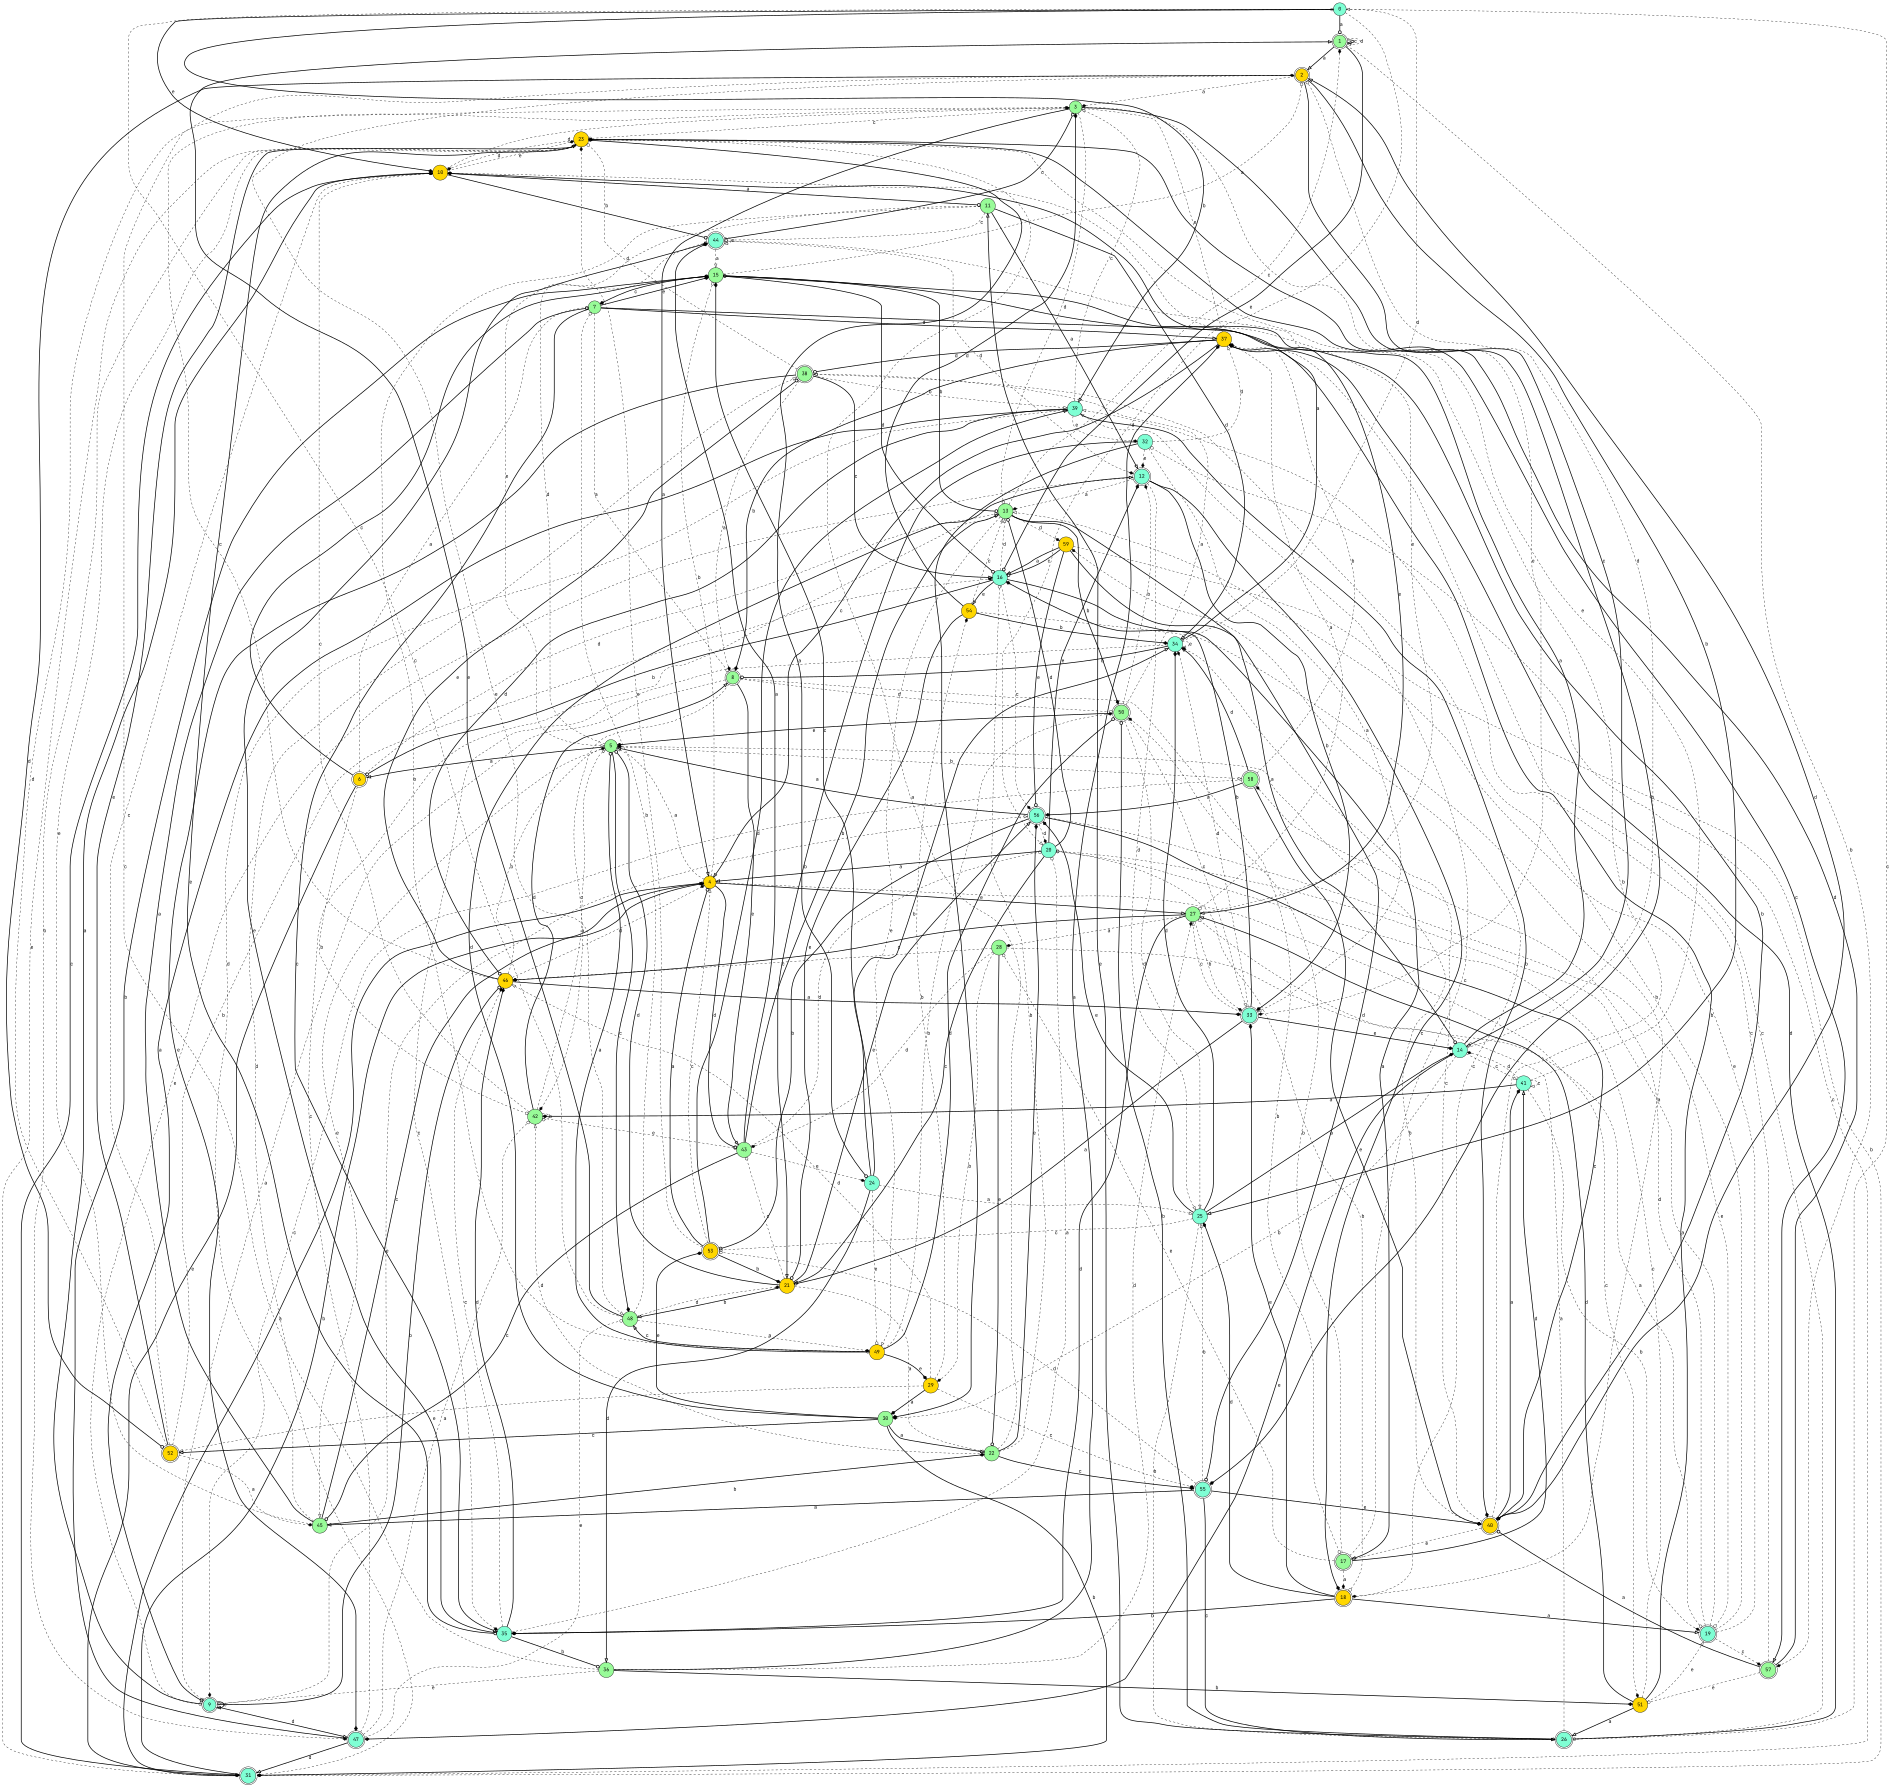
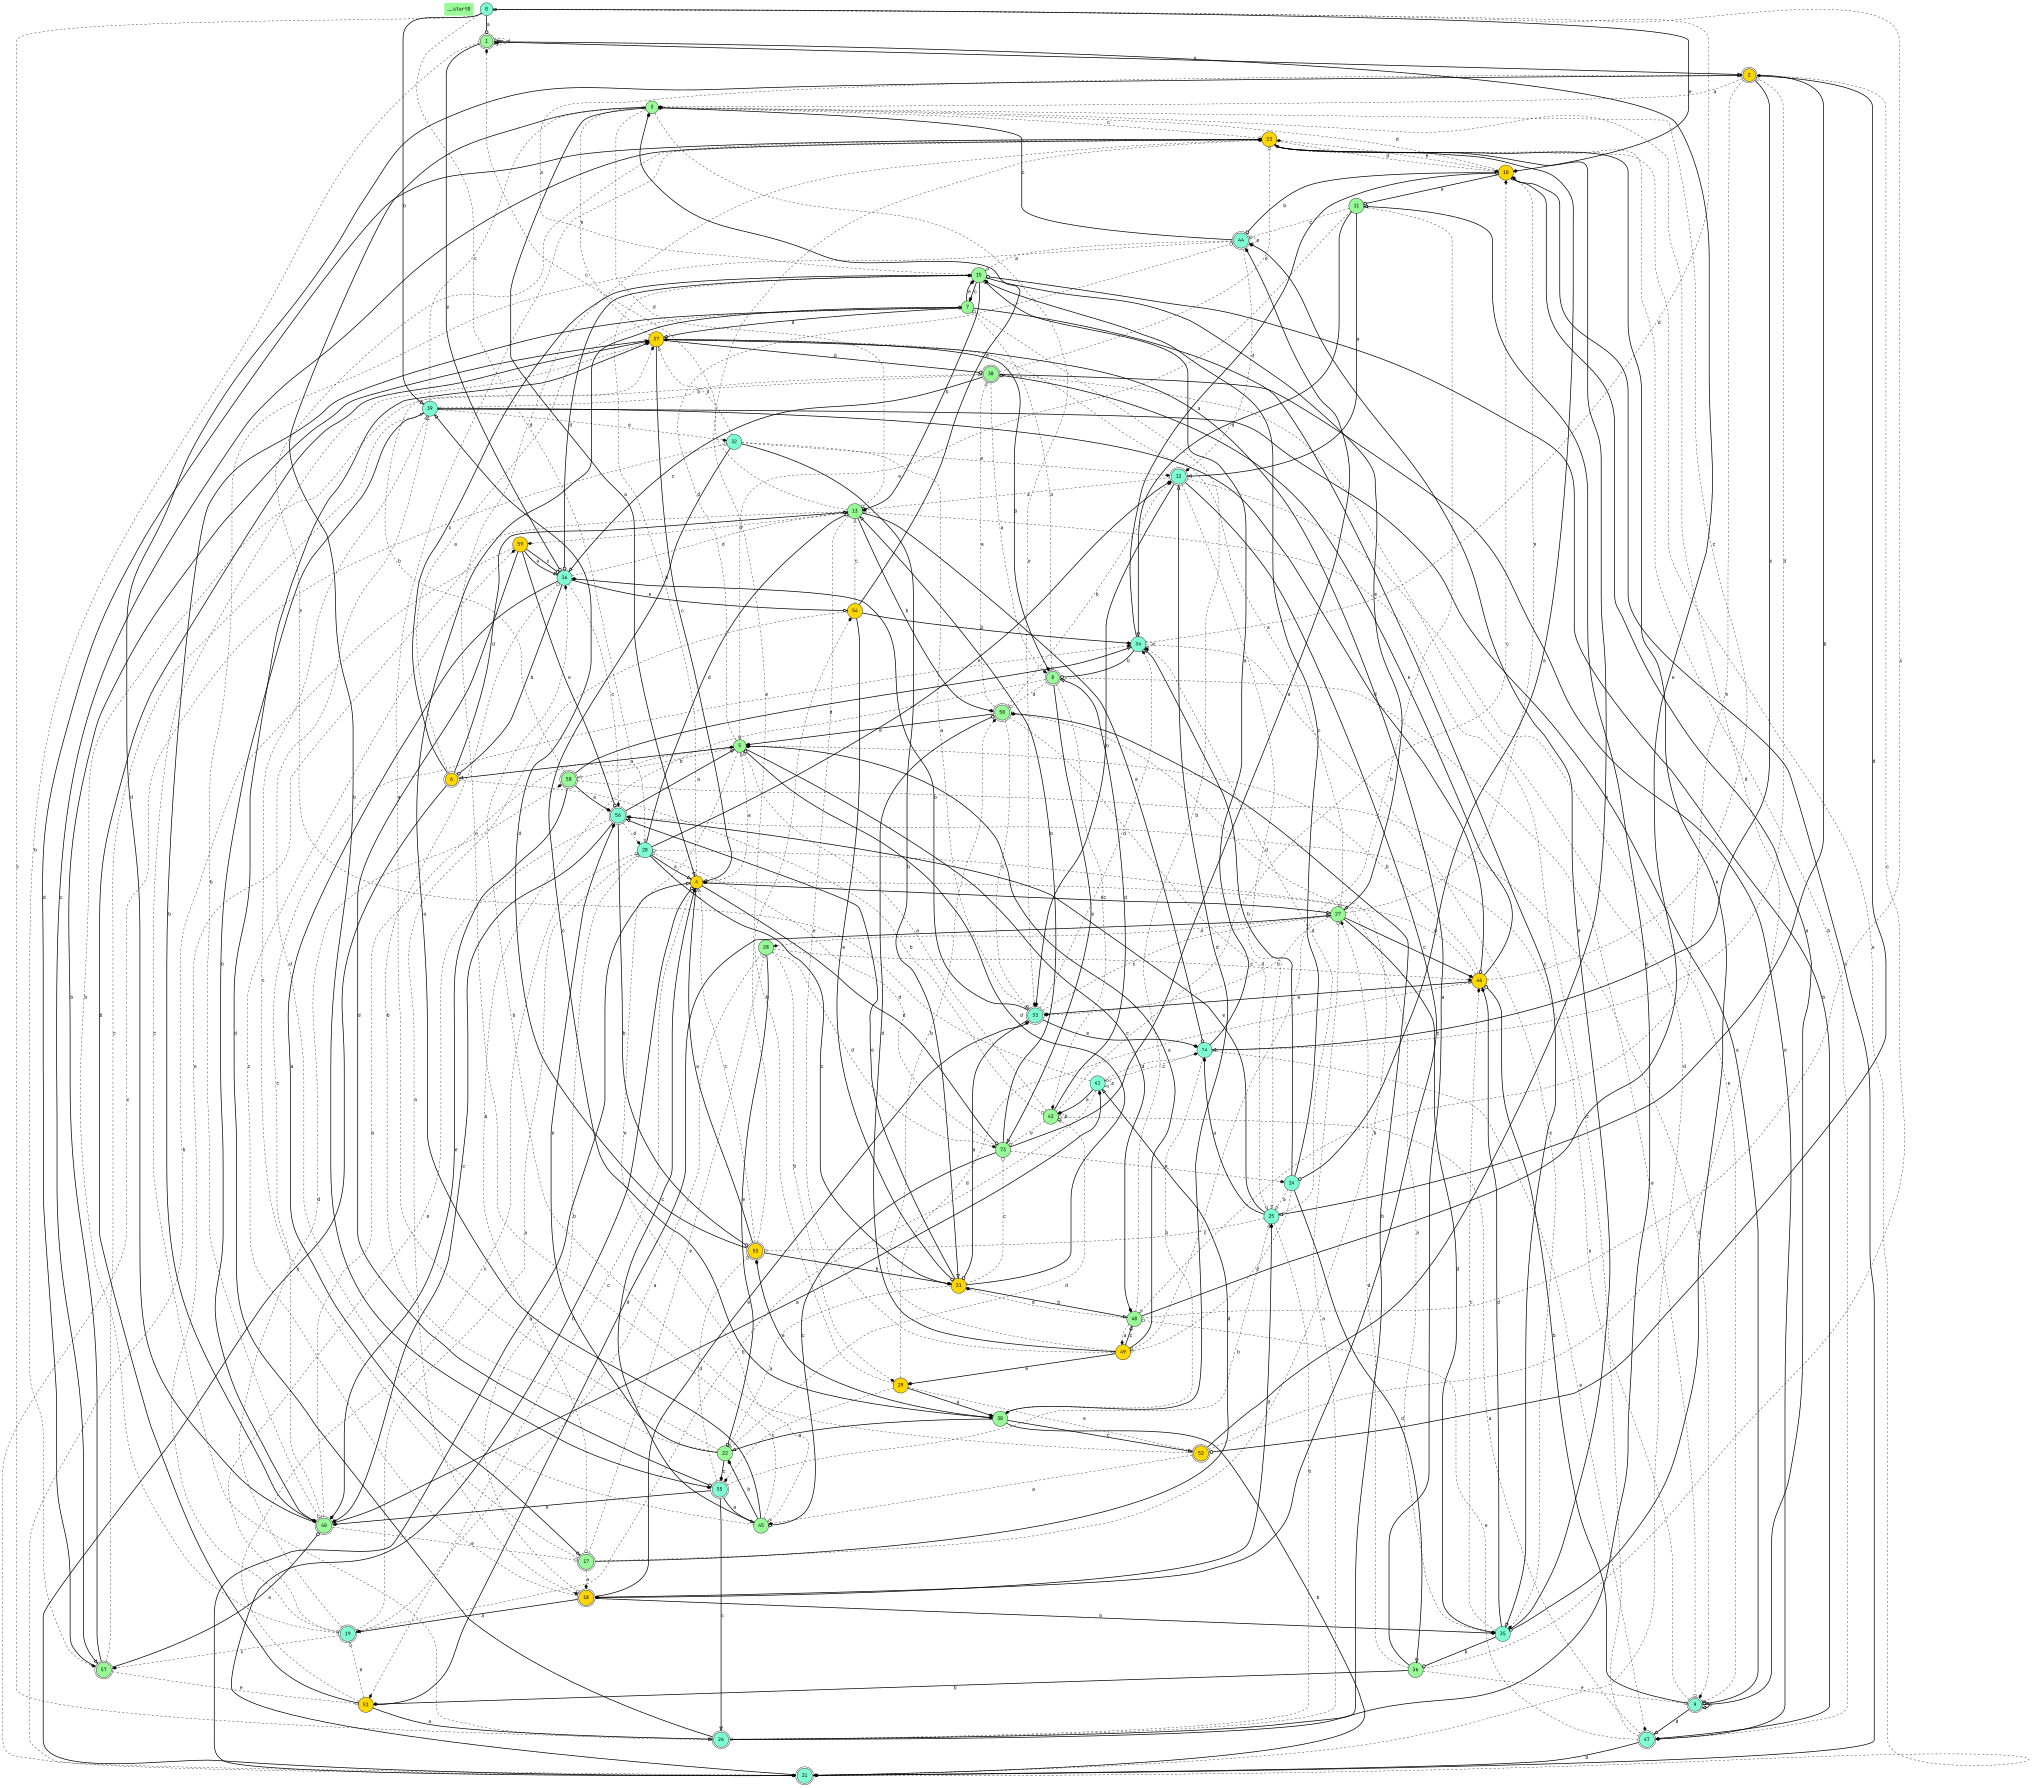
node "__start0": added
edge "34" -> "10": arrowhead diamond -> odot
edge "6" -> "13": style dashed -> bold
edge "40" -> "44": reversed
edge "52" -> "10": removed, label "c"
edge "57" -> "37": added, label "b"
edge "25" -> "34": style bold -> dashed
node "43": label "43" -> "73"
node "40": fillcolor gold -> palegreen
edge "14" -> "47": style bold -> dashed
